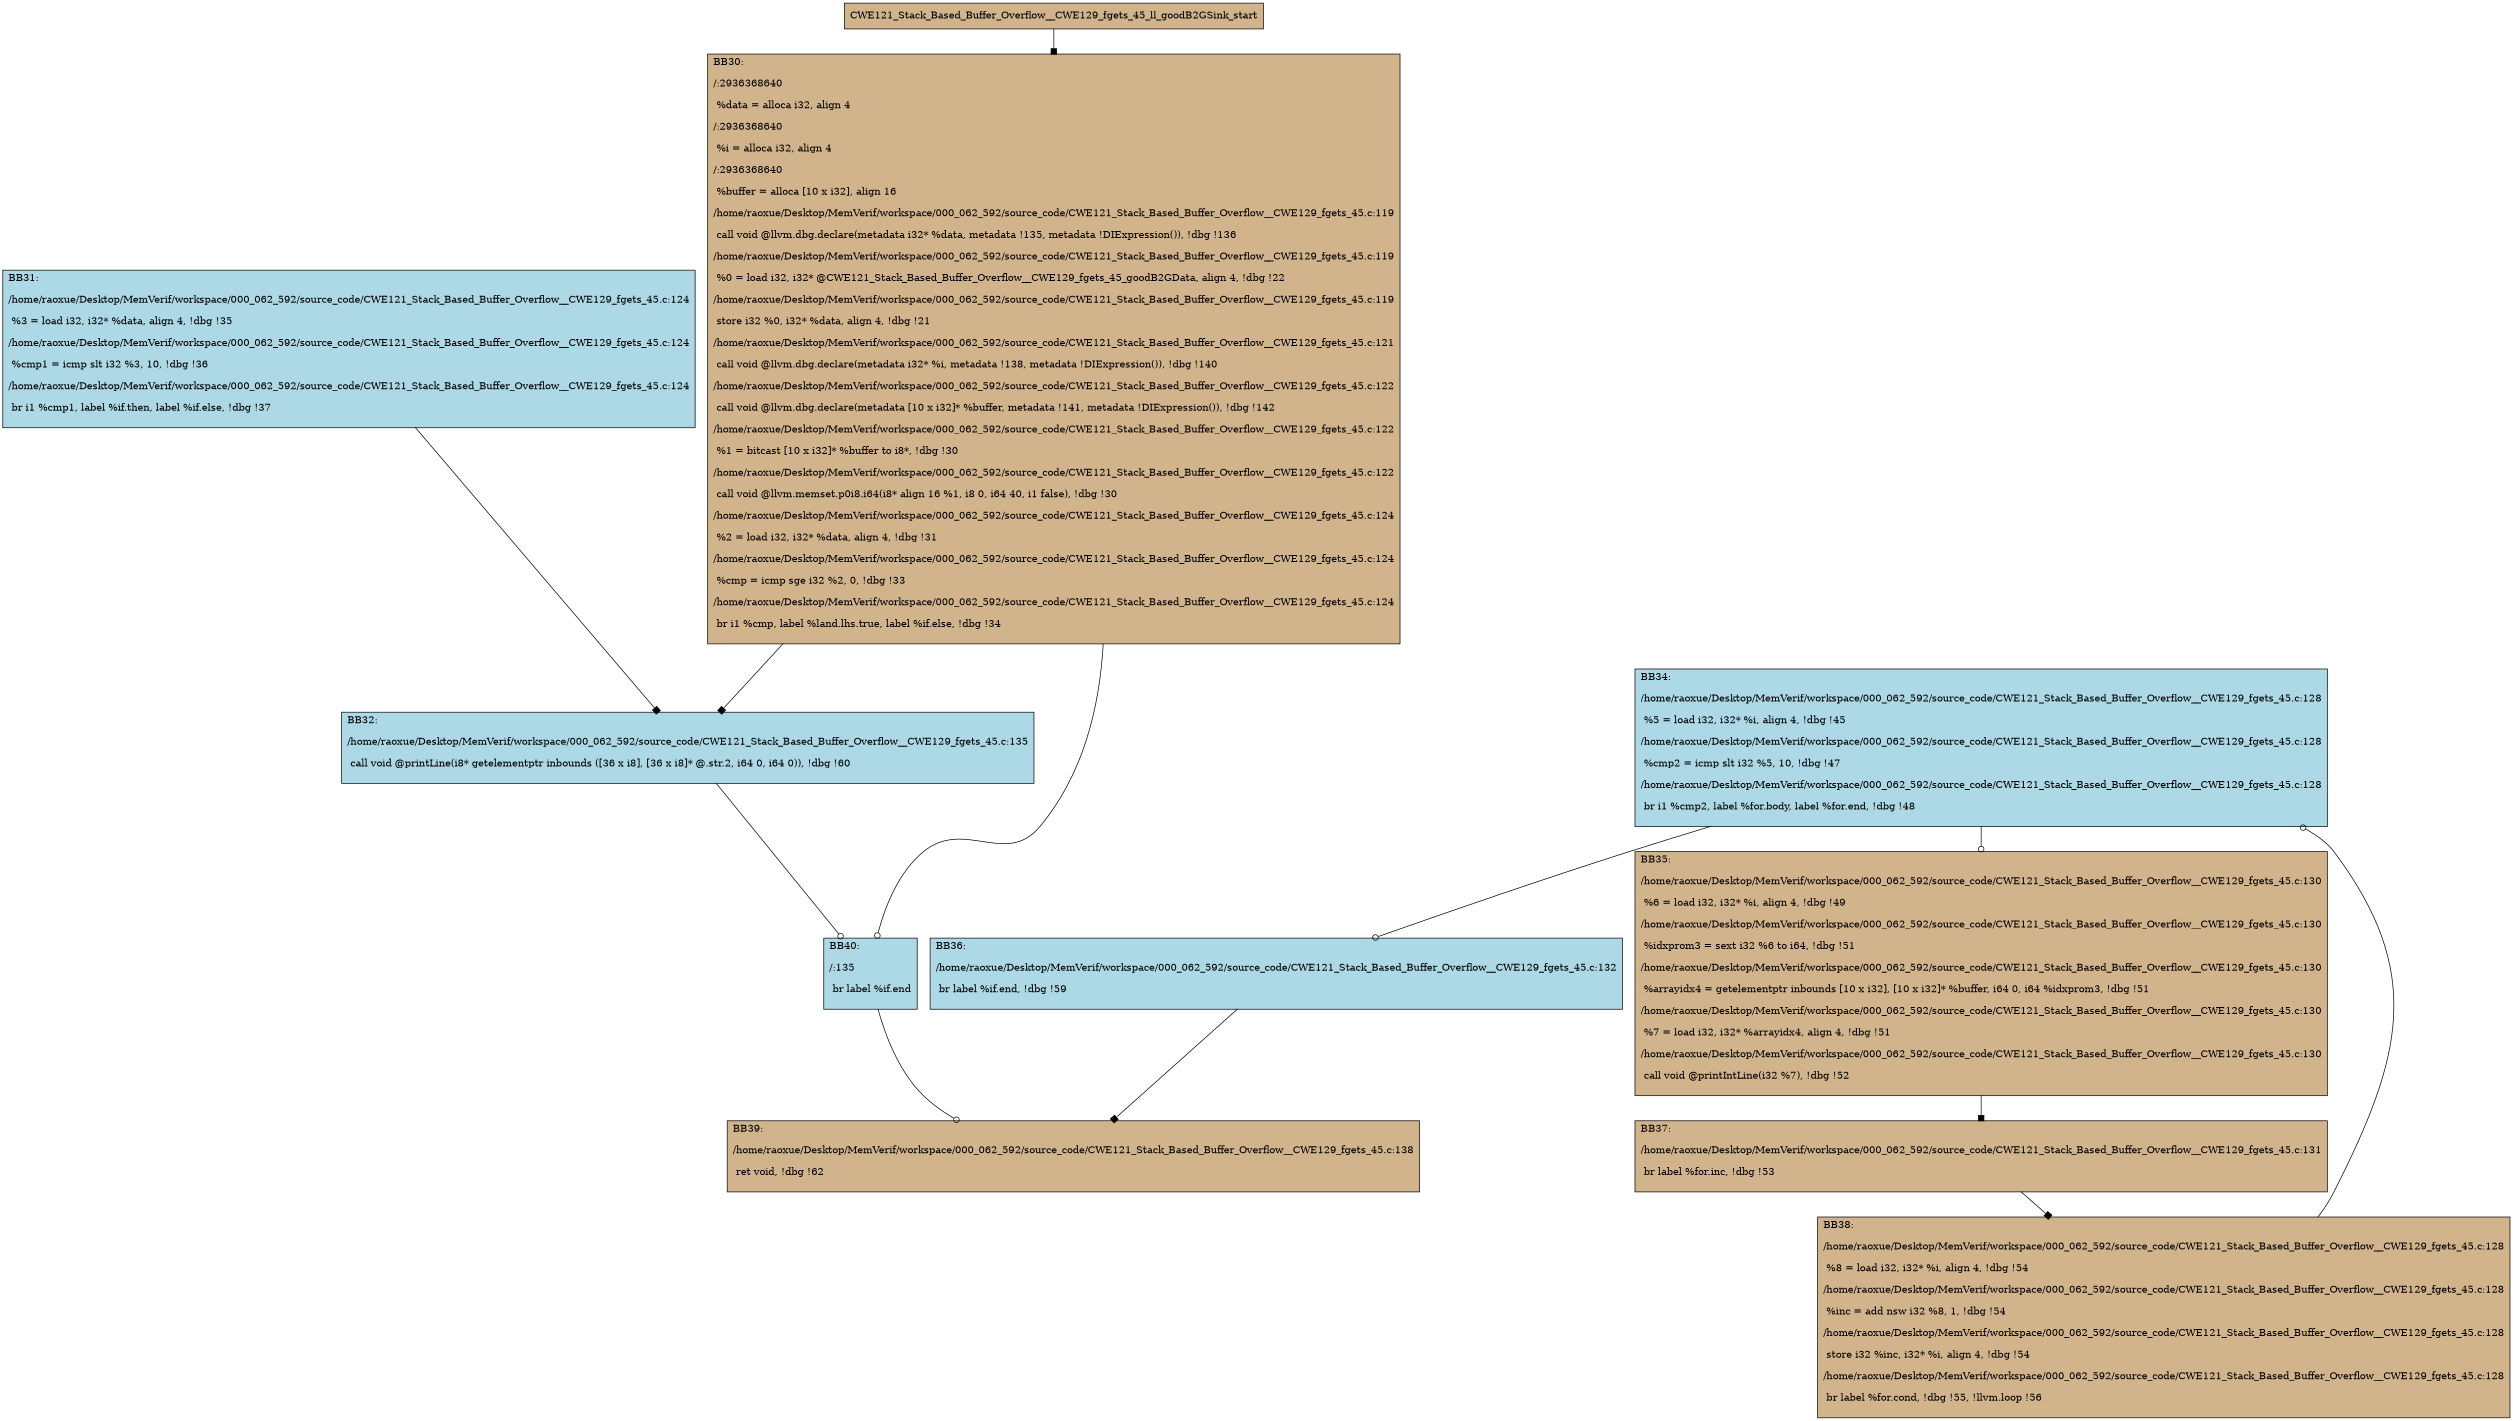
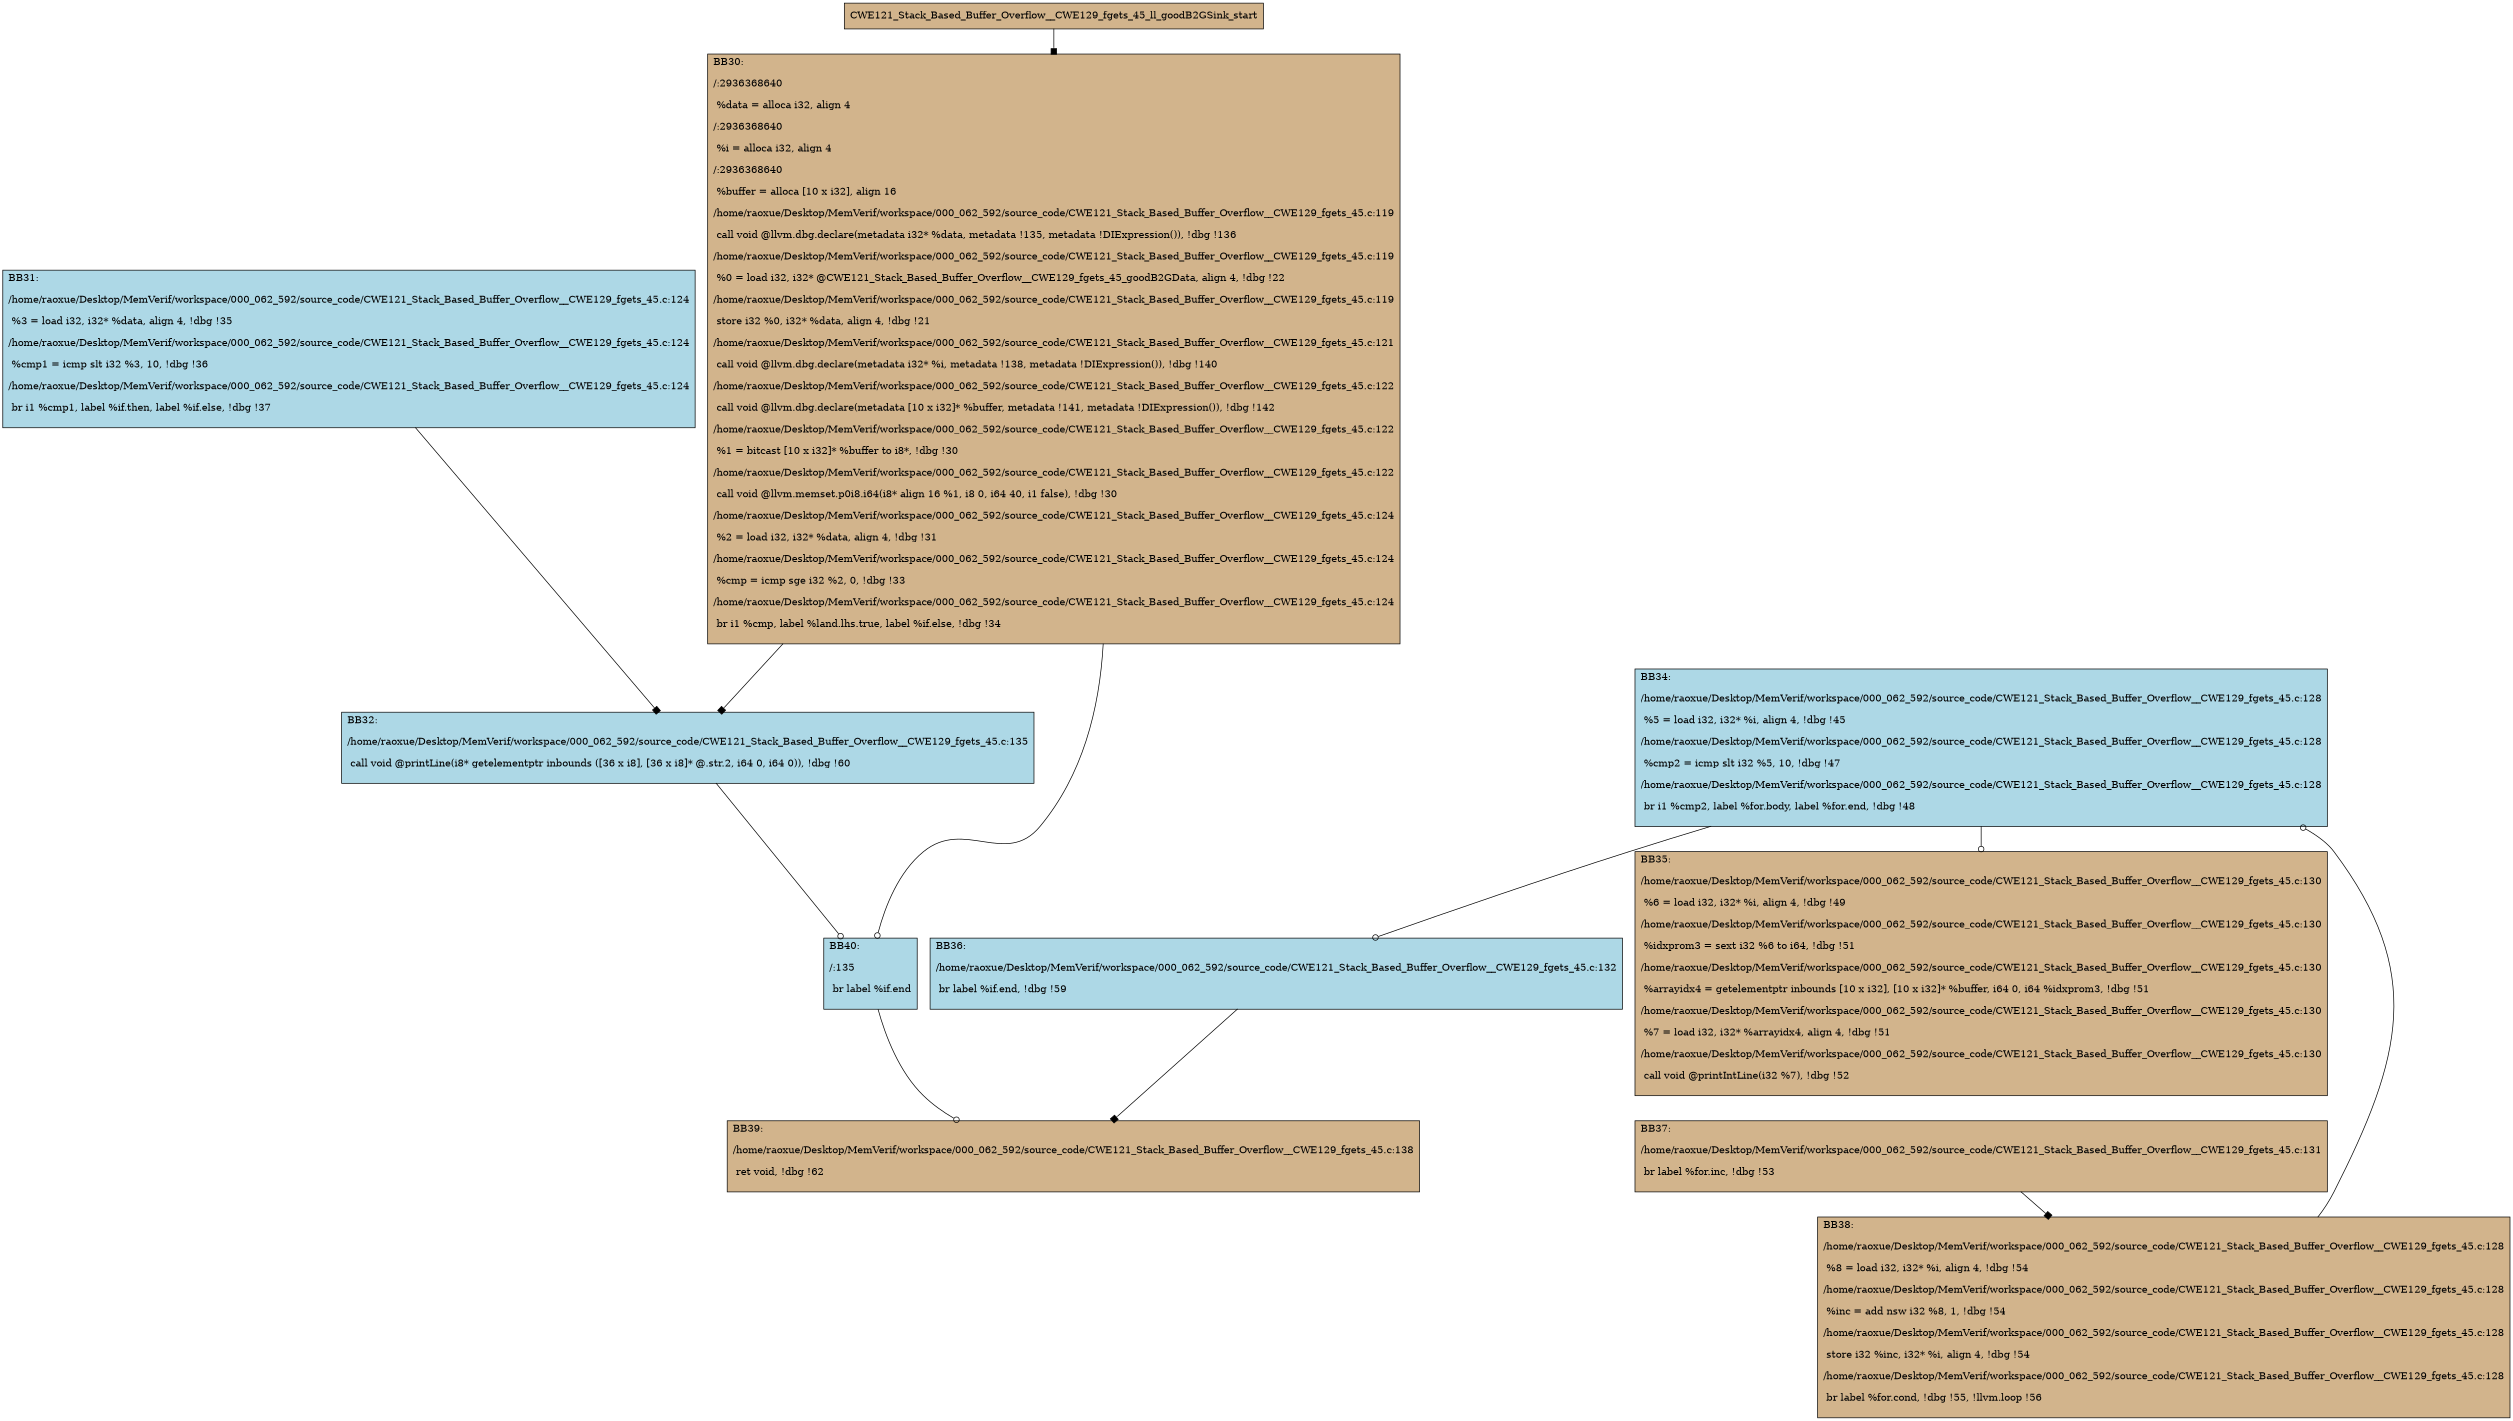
edge "BB35:" -> "BB37:": removed
